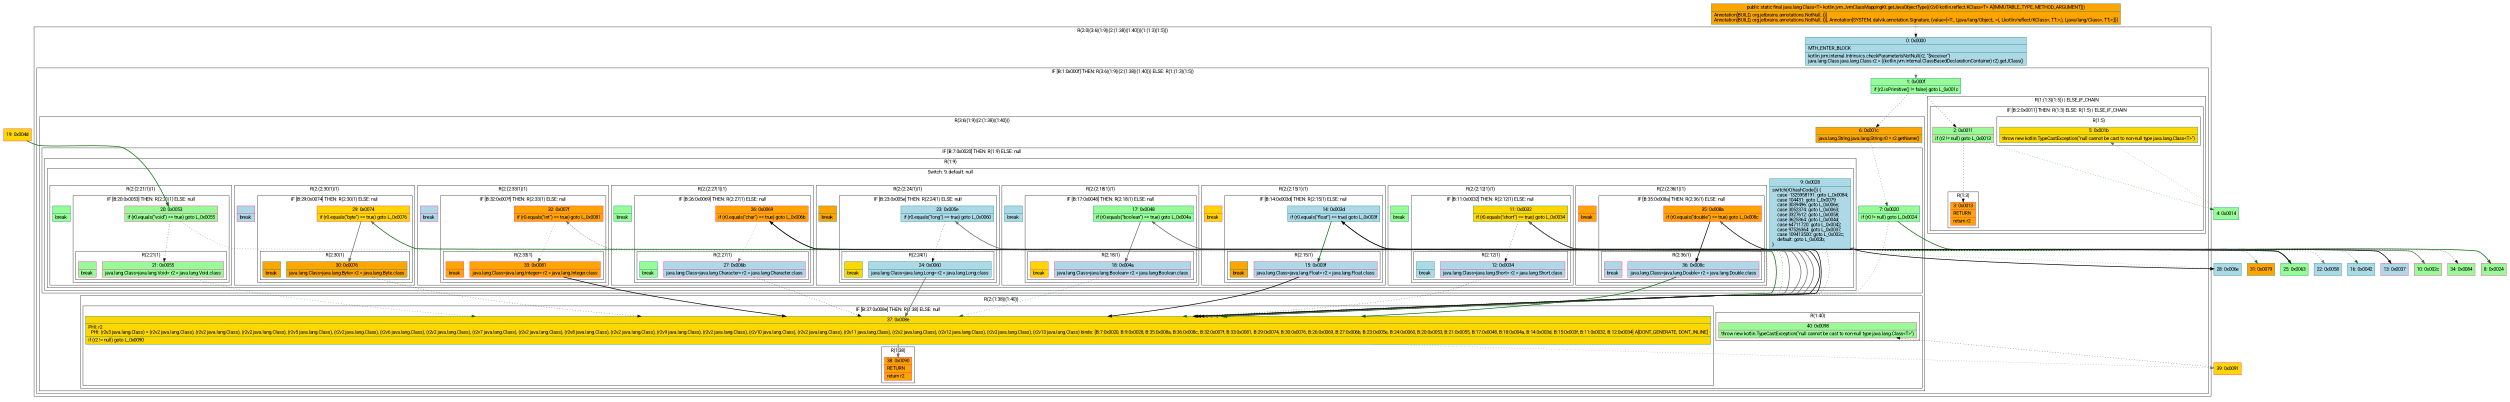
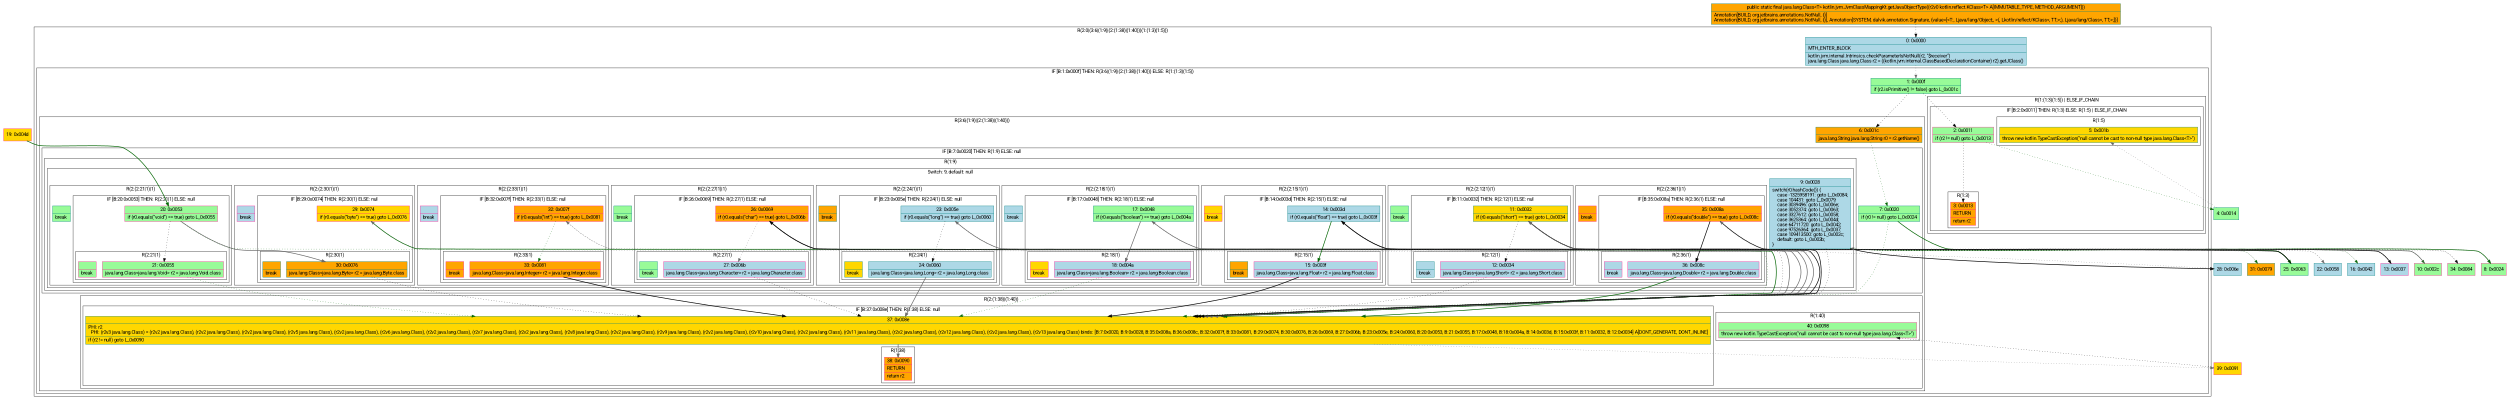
edge "29: 0x0074" -> "30: 0x0076": now "20: 0x0053" -> "30: 0x0076"
